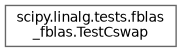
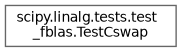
node "scipy.linalg.tests.fblas _fblas.TestCswap": label "scipy.linalg.tests.fblas _fblas.TestCswap" -> "scipy.linalg.tests.test _fblas.TestCswap"
